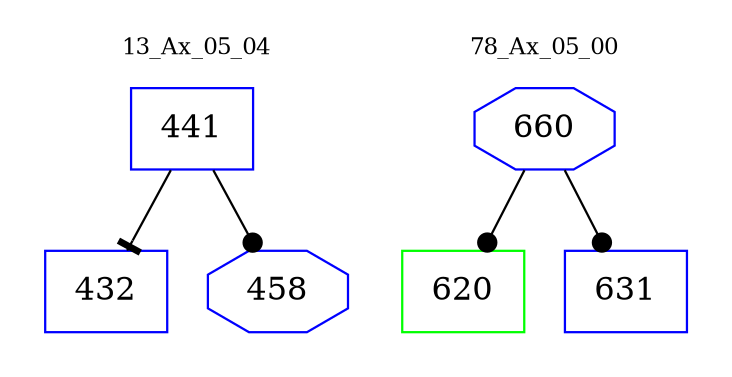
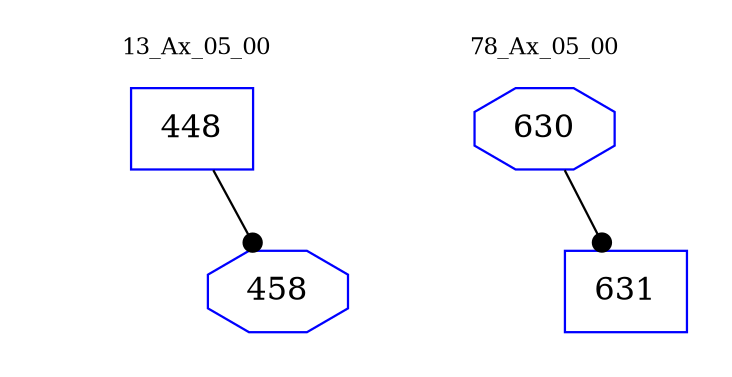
cluster "13_Ax_05_04": label "13_Ax_05_04" -> "13_Ax_05_00"
node "441": label "441" -> "448"
node "660": label "660" -> "630"
node "432": removed
node "620": removed
